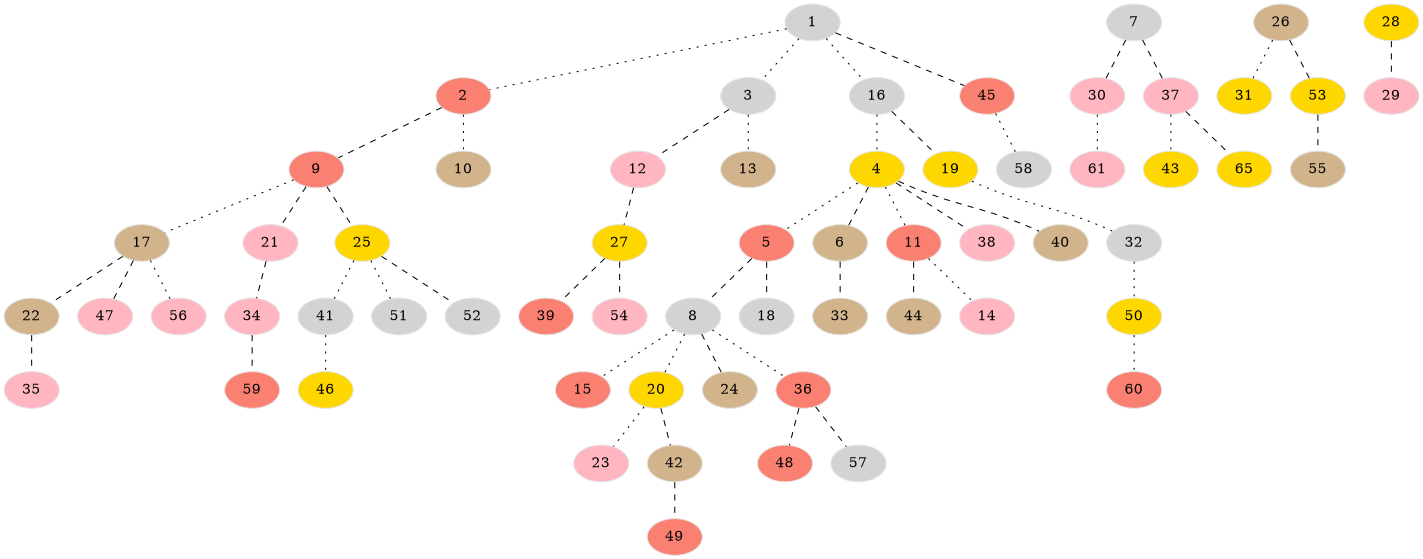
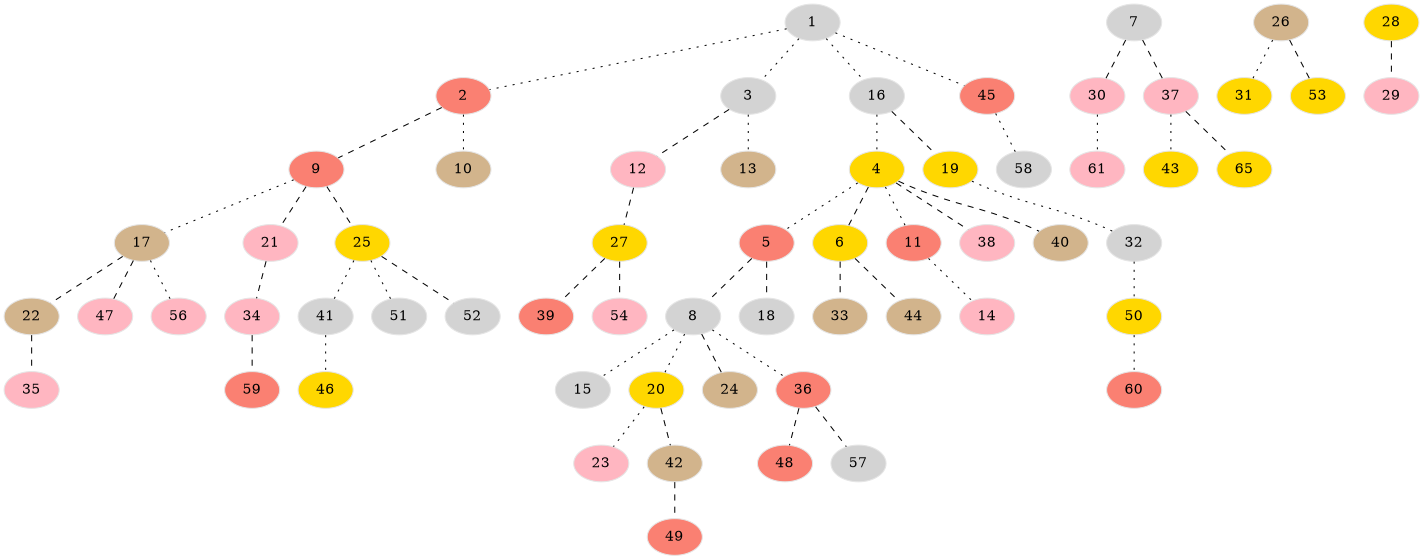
edge "1" -- "45": style dashed -> dotted
node "55": removed
node "6": fillcolor tan -> gold
edge "11" -- "44": now "6" -- "44"
node "15": fillcolor salmon -> lightgrey
